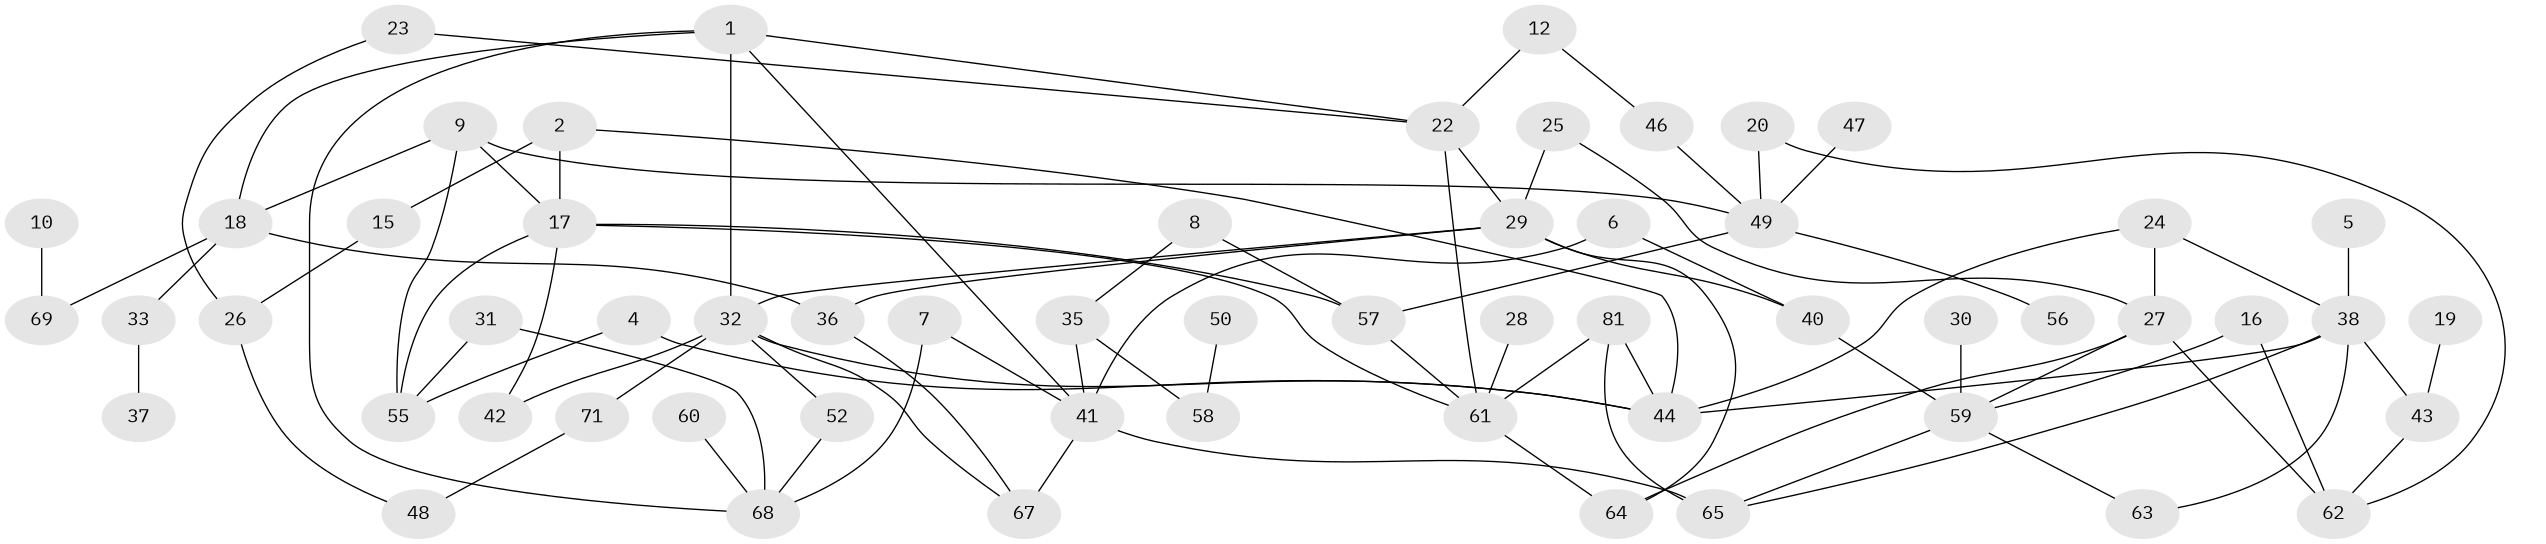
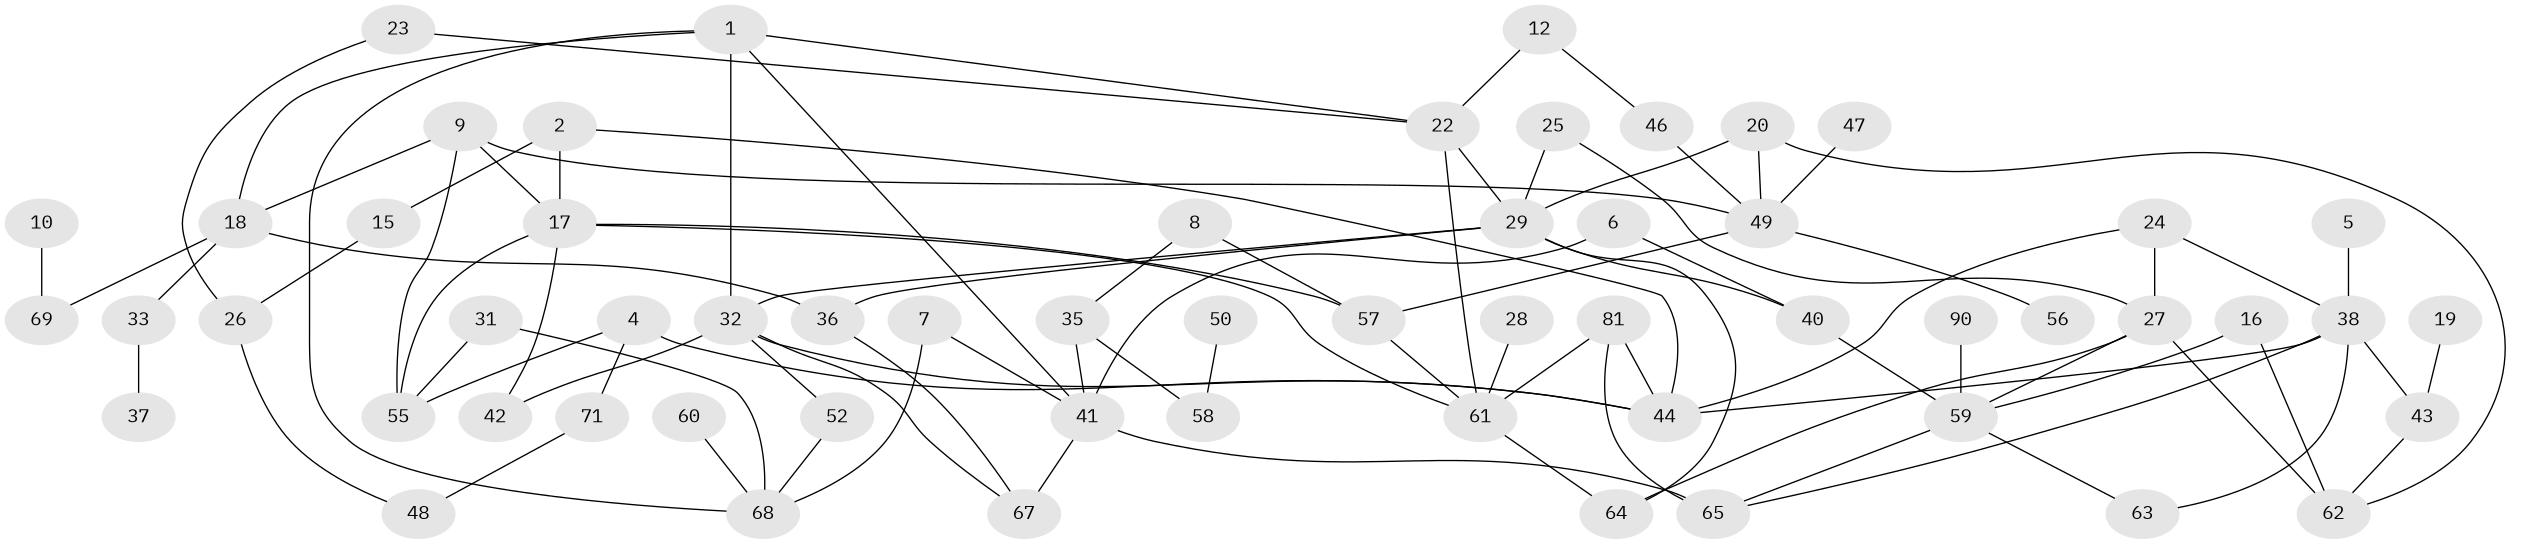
edge "20" -- "29": added
node "30": label "30" -> "90"
edge "32" -- "71": now "4" -- "71"
